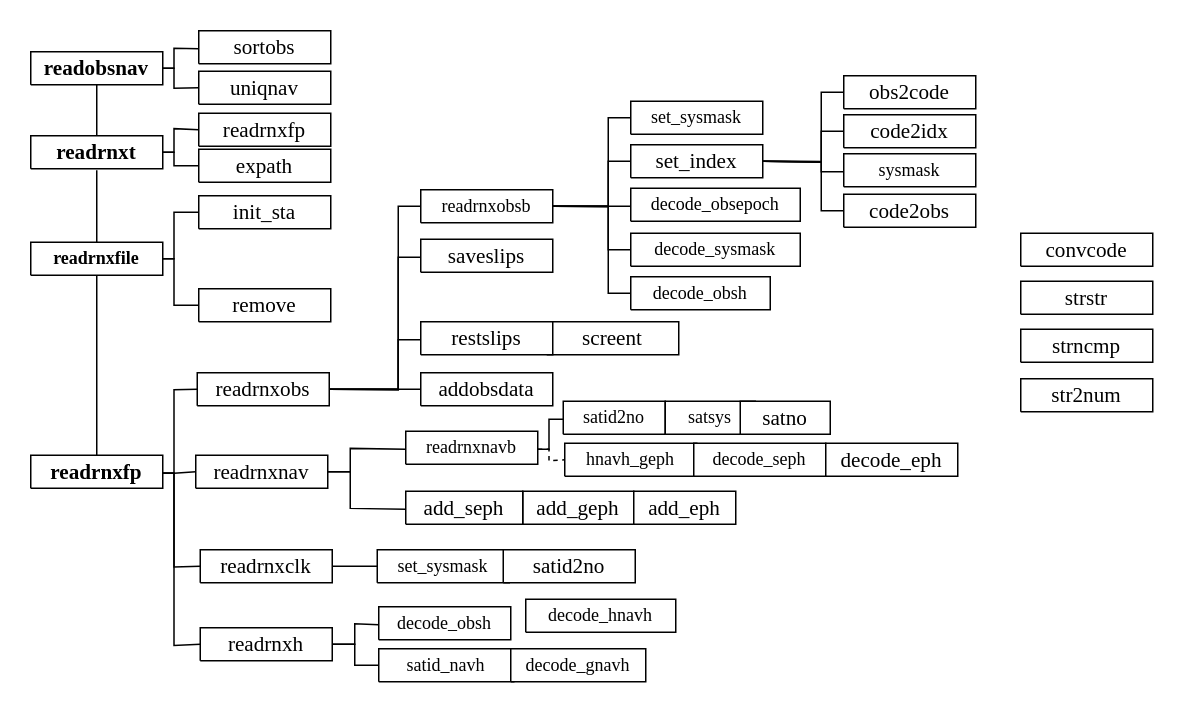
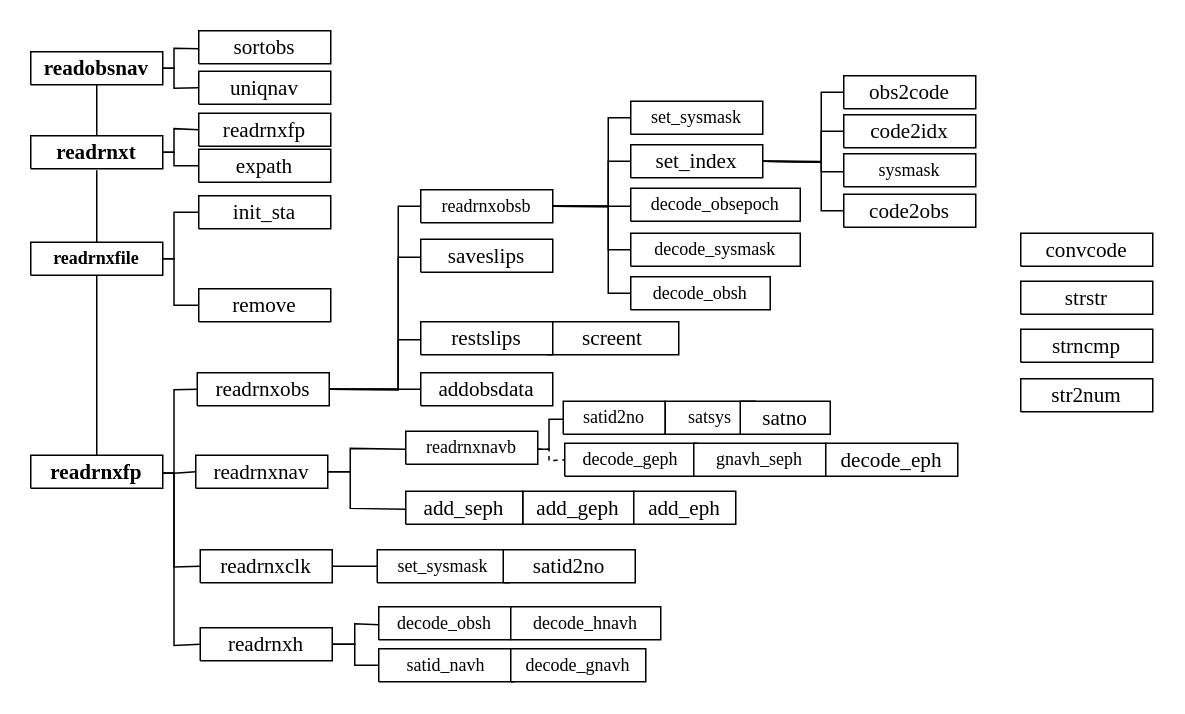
node "hnavh_geph": label "hnavh_geph" -> "decode_geph"
node "decode_seph": label "decode_seph" -> "gnavh_seph"
node "decode_hnavh": moved (601, 616) -> (586, 623)
